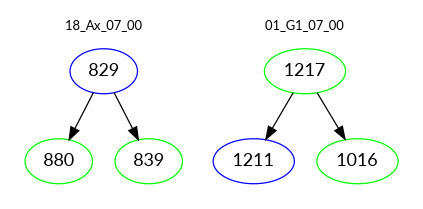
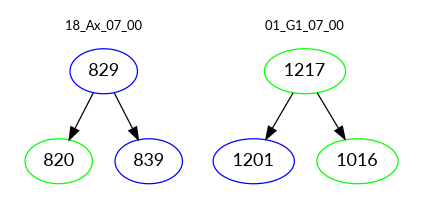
node "880": label "880" -> "820"
node "839": color green -> blue
node "1211": label "1211" -> "1201"
